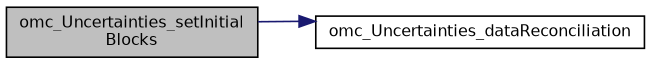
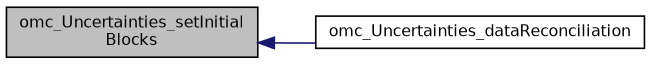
edge "omc_Uncertainties_setInitial Blocks" -> "omc_Uncertainties_dataReconciliation": reversed
